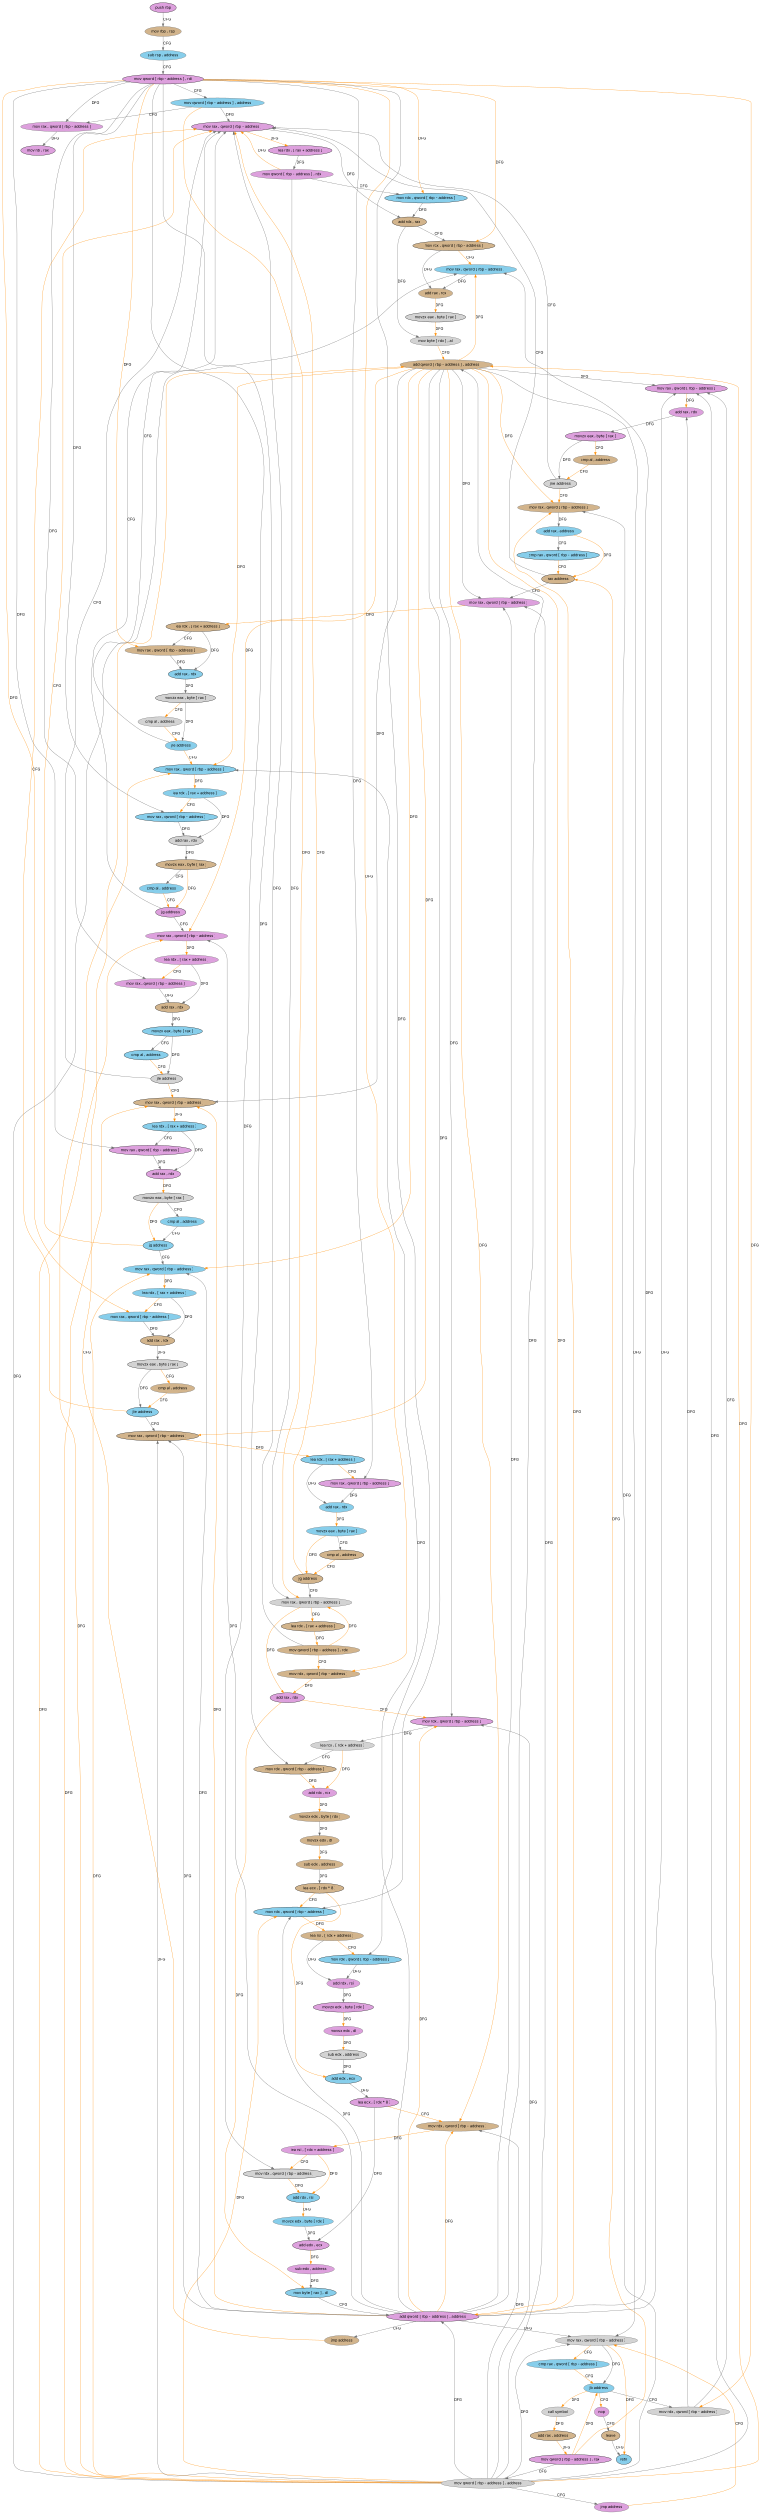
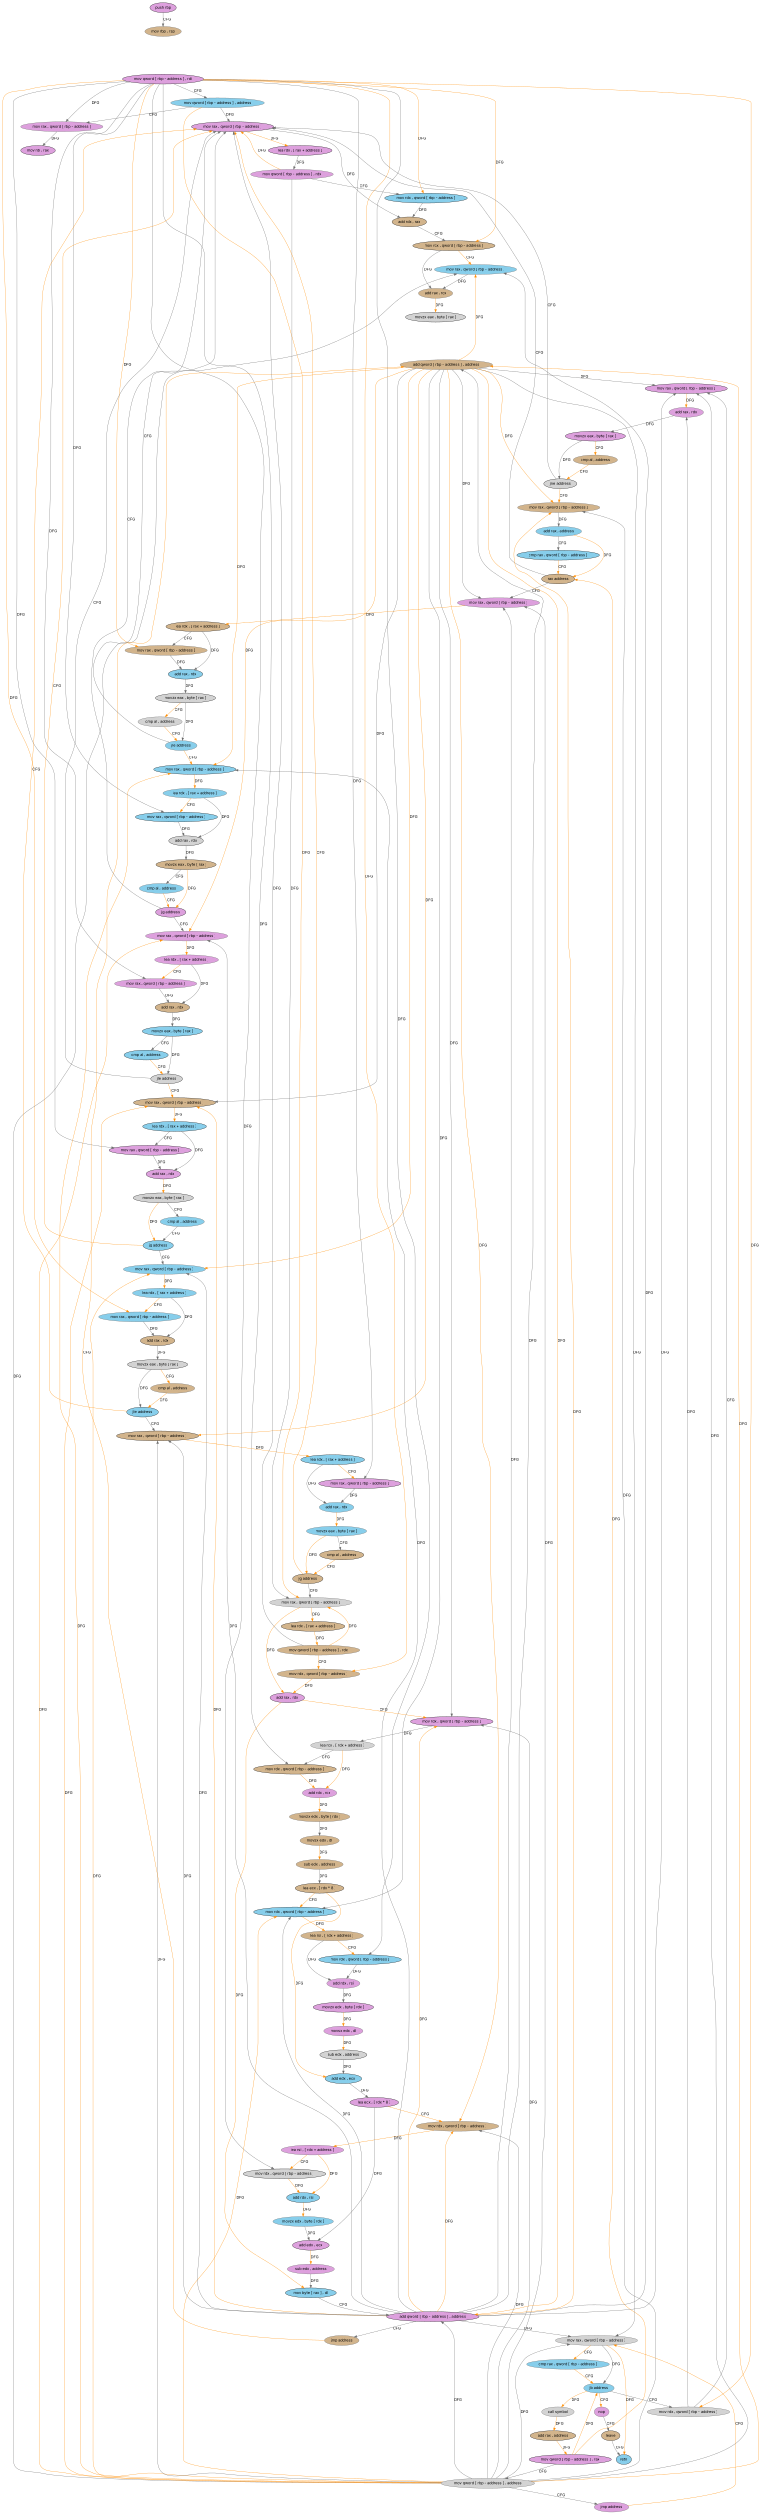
node "sub rsp , address": removed
node "mov byte [ rdx ] , al": removed
